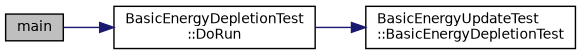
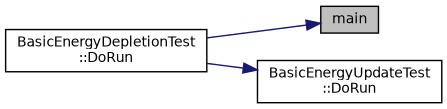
edge "main" -> "BasicEnergyDepletionTest ::DoRun": reversed
node "BasicEnergyUpdateTest ::BasicEnergyDepletionTest": label "BasicEnergyUpdateTest ::BasicEnergyDepletionTest" -> "BasicEnergyUpdateTest ::DoRun"
